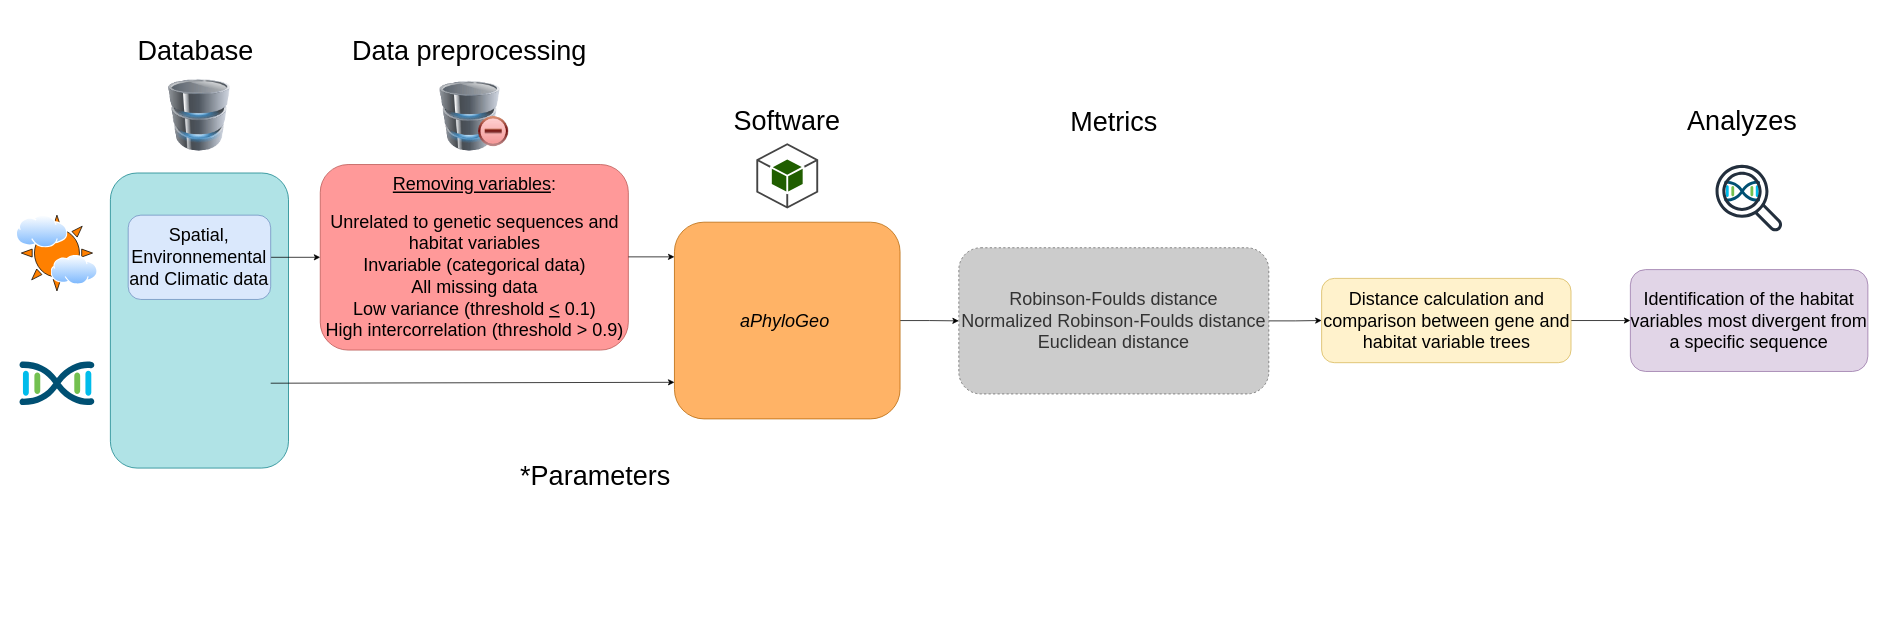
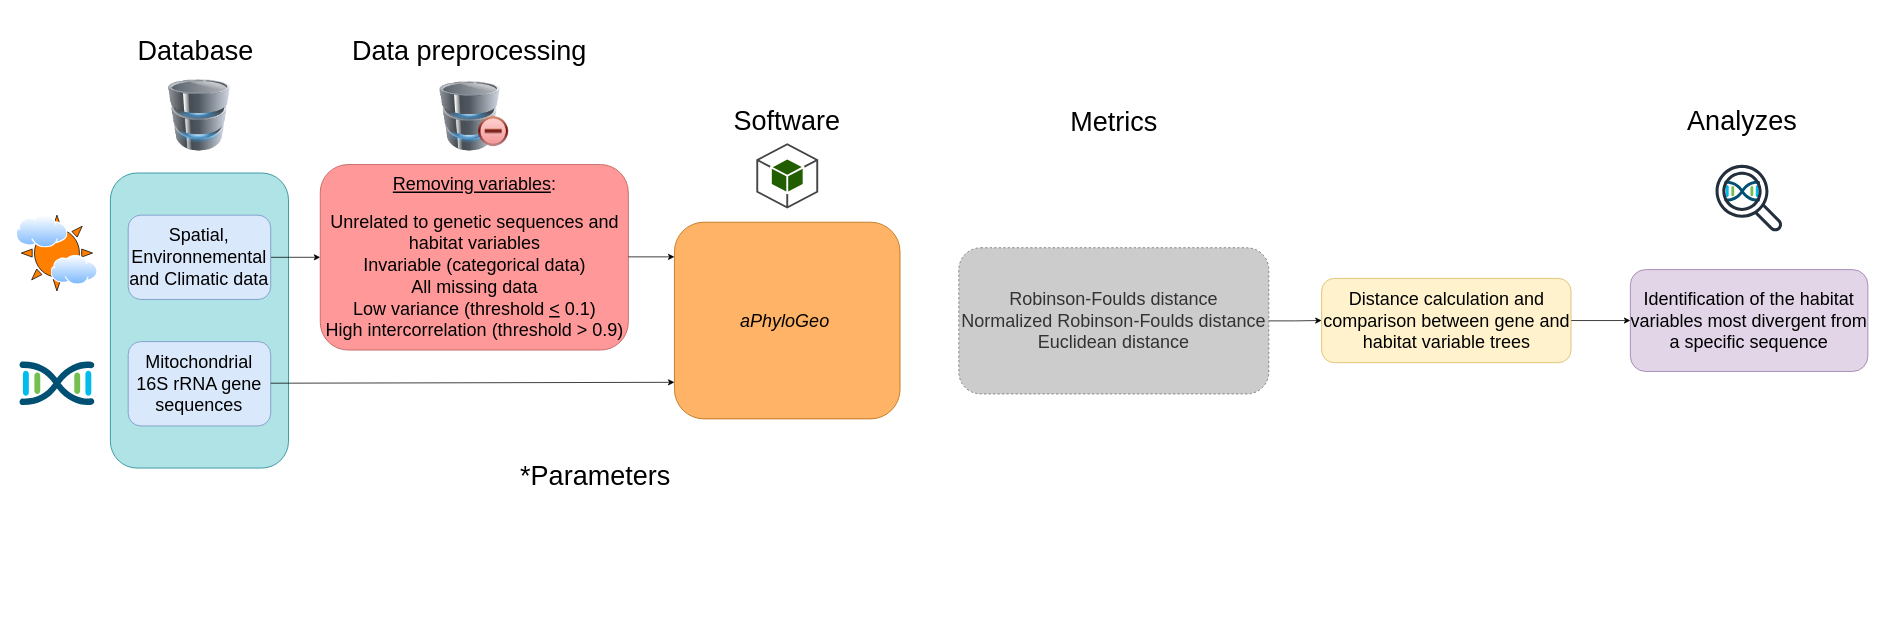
edge "aPhyloGeo" -> "Robinson-Foulds distance Normalized Robinson-Foulds distance Euclidean distance": removed
node "Mitochondrial 16S rRNA gene sequences": added
